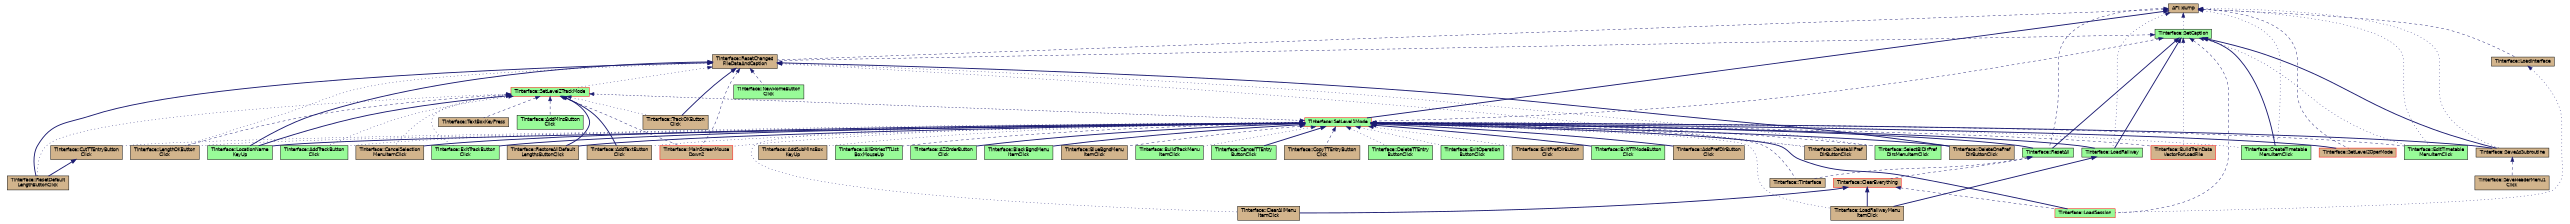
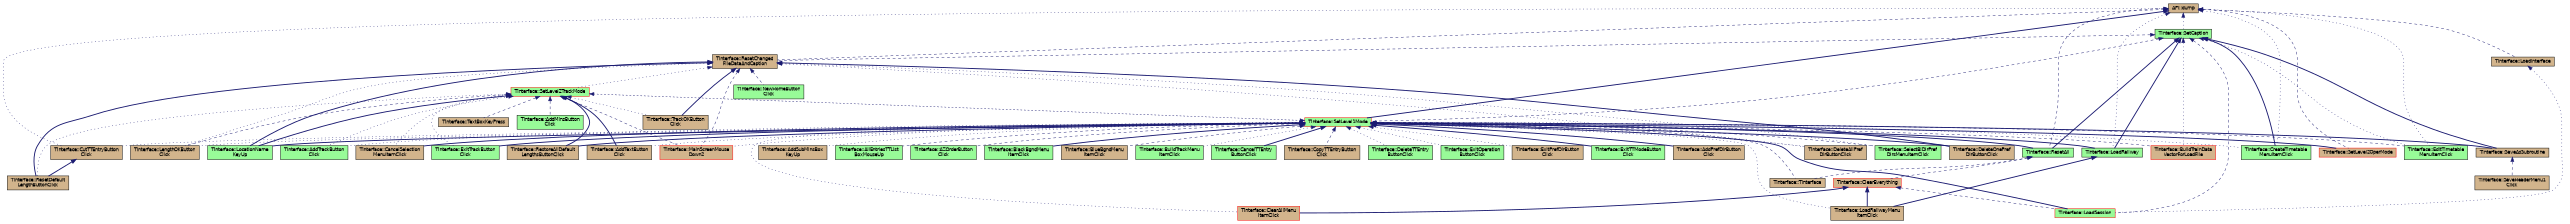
edge "TInterface::SaveAsSubroutine" -> "API::dump": now "TInterface::CutTTEntryButton Click" -> "API::dump"
edge "TInterface::AZOrderButton Click" -> "TInterface::SetLevel1Mode": style bold -> dashed
node "TInterface::ClearAllMenu ItemClick": color black -> red
